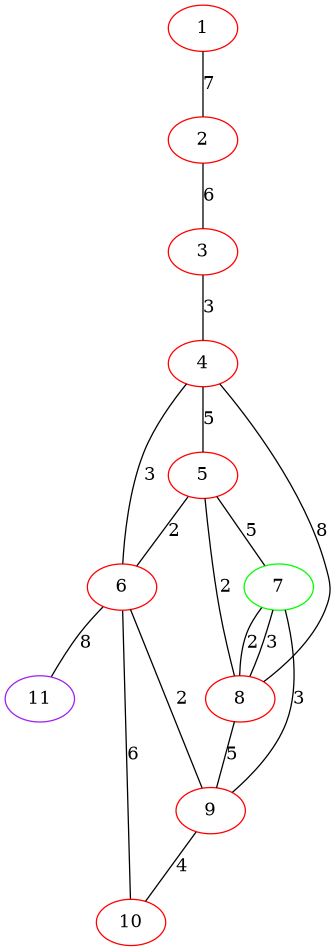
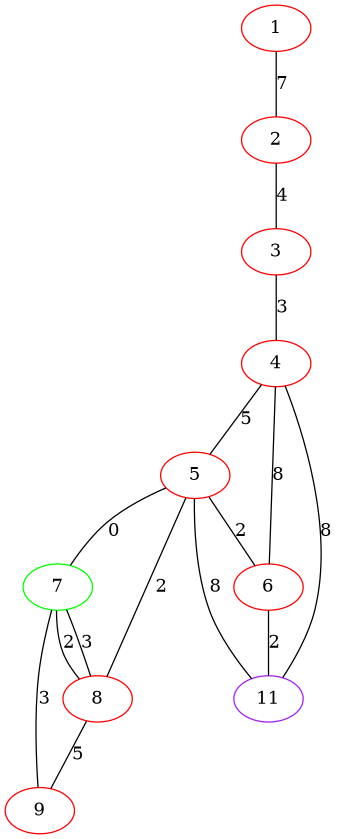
edge "2" -- "3": label "6" -> "4"
edge "4" -- "6": label "3" -> "8"
edge "5" -- "7": label "5" -> "0"
edge "4" -- "8": now "4" -- "11"
edge "5" -- "11": added, label "8"
edge "6" -- "11": label "8" -> "2"
edge "6" -- "9": removed, label "2"
node "10": removed
